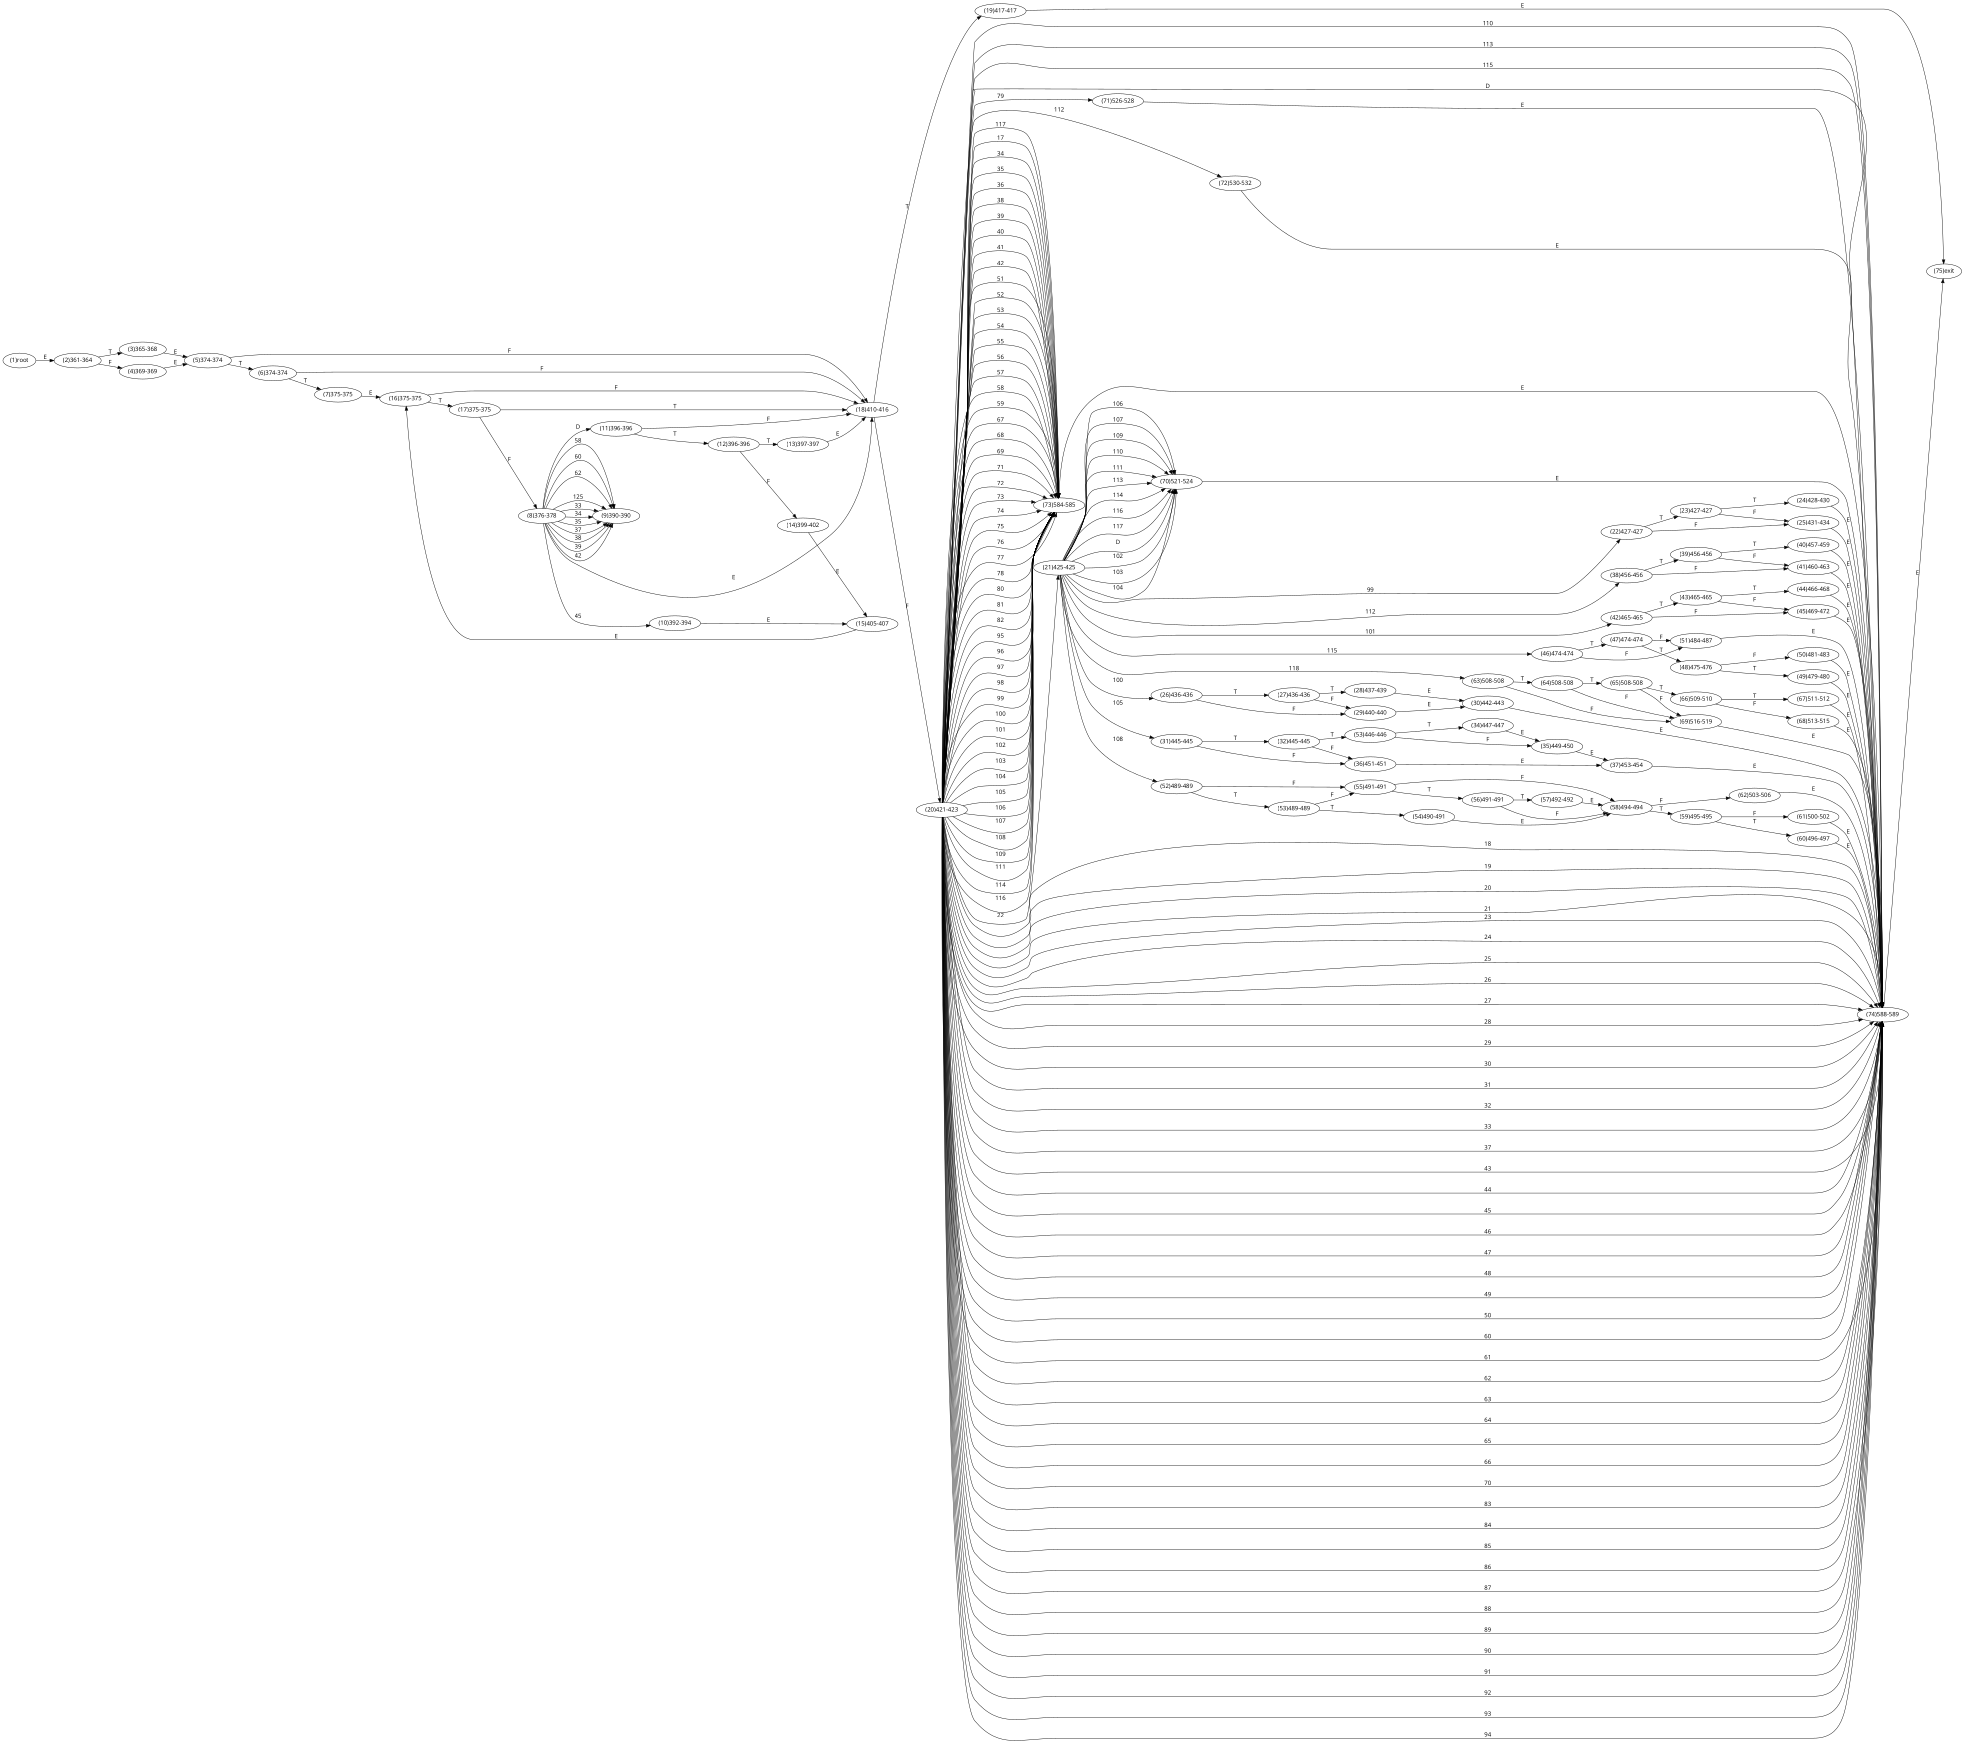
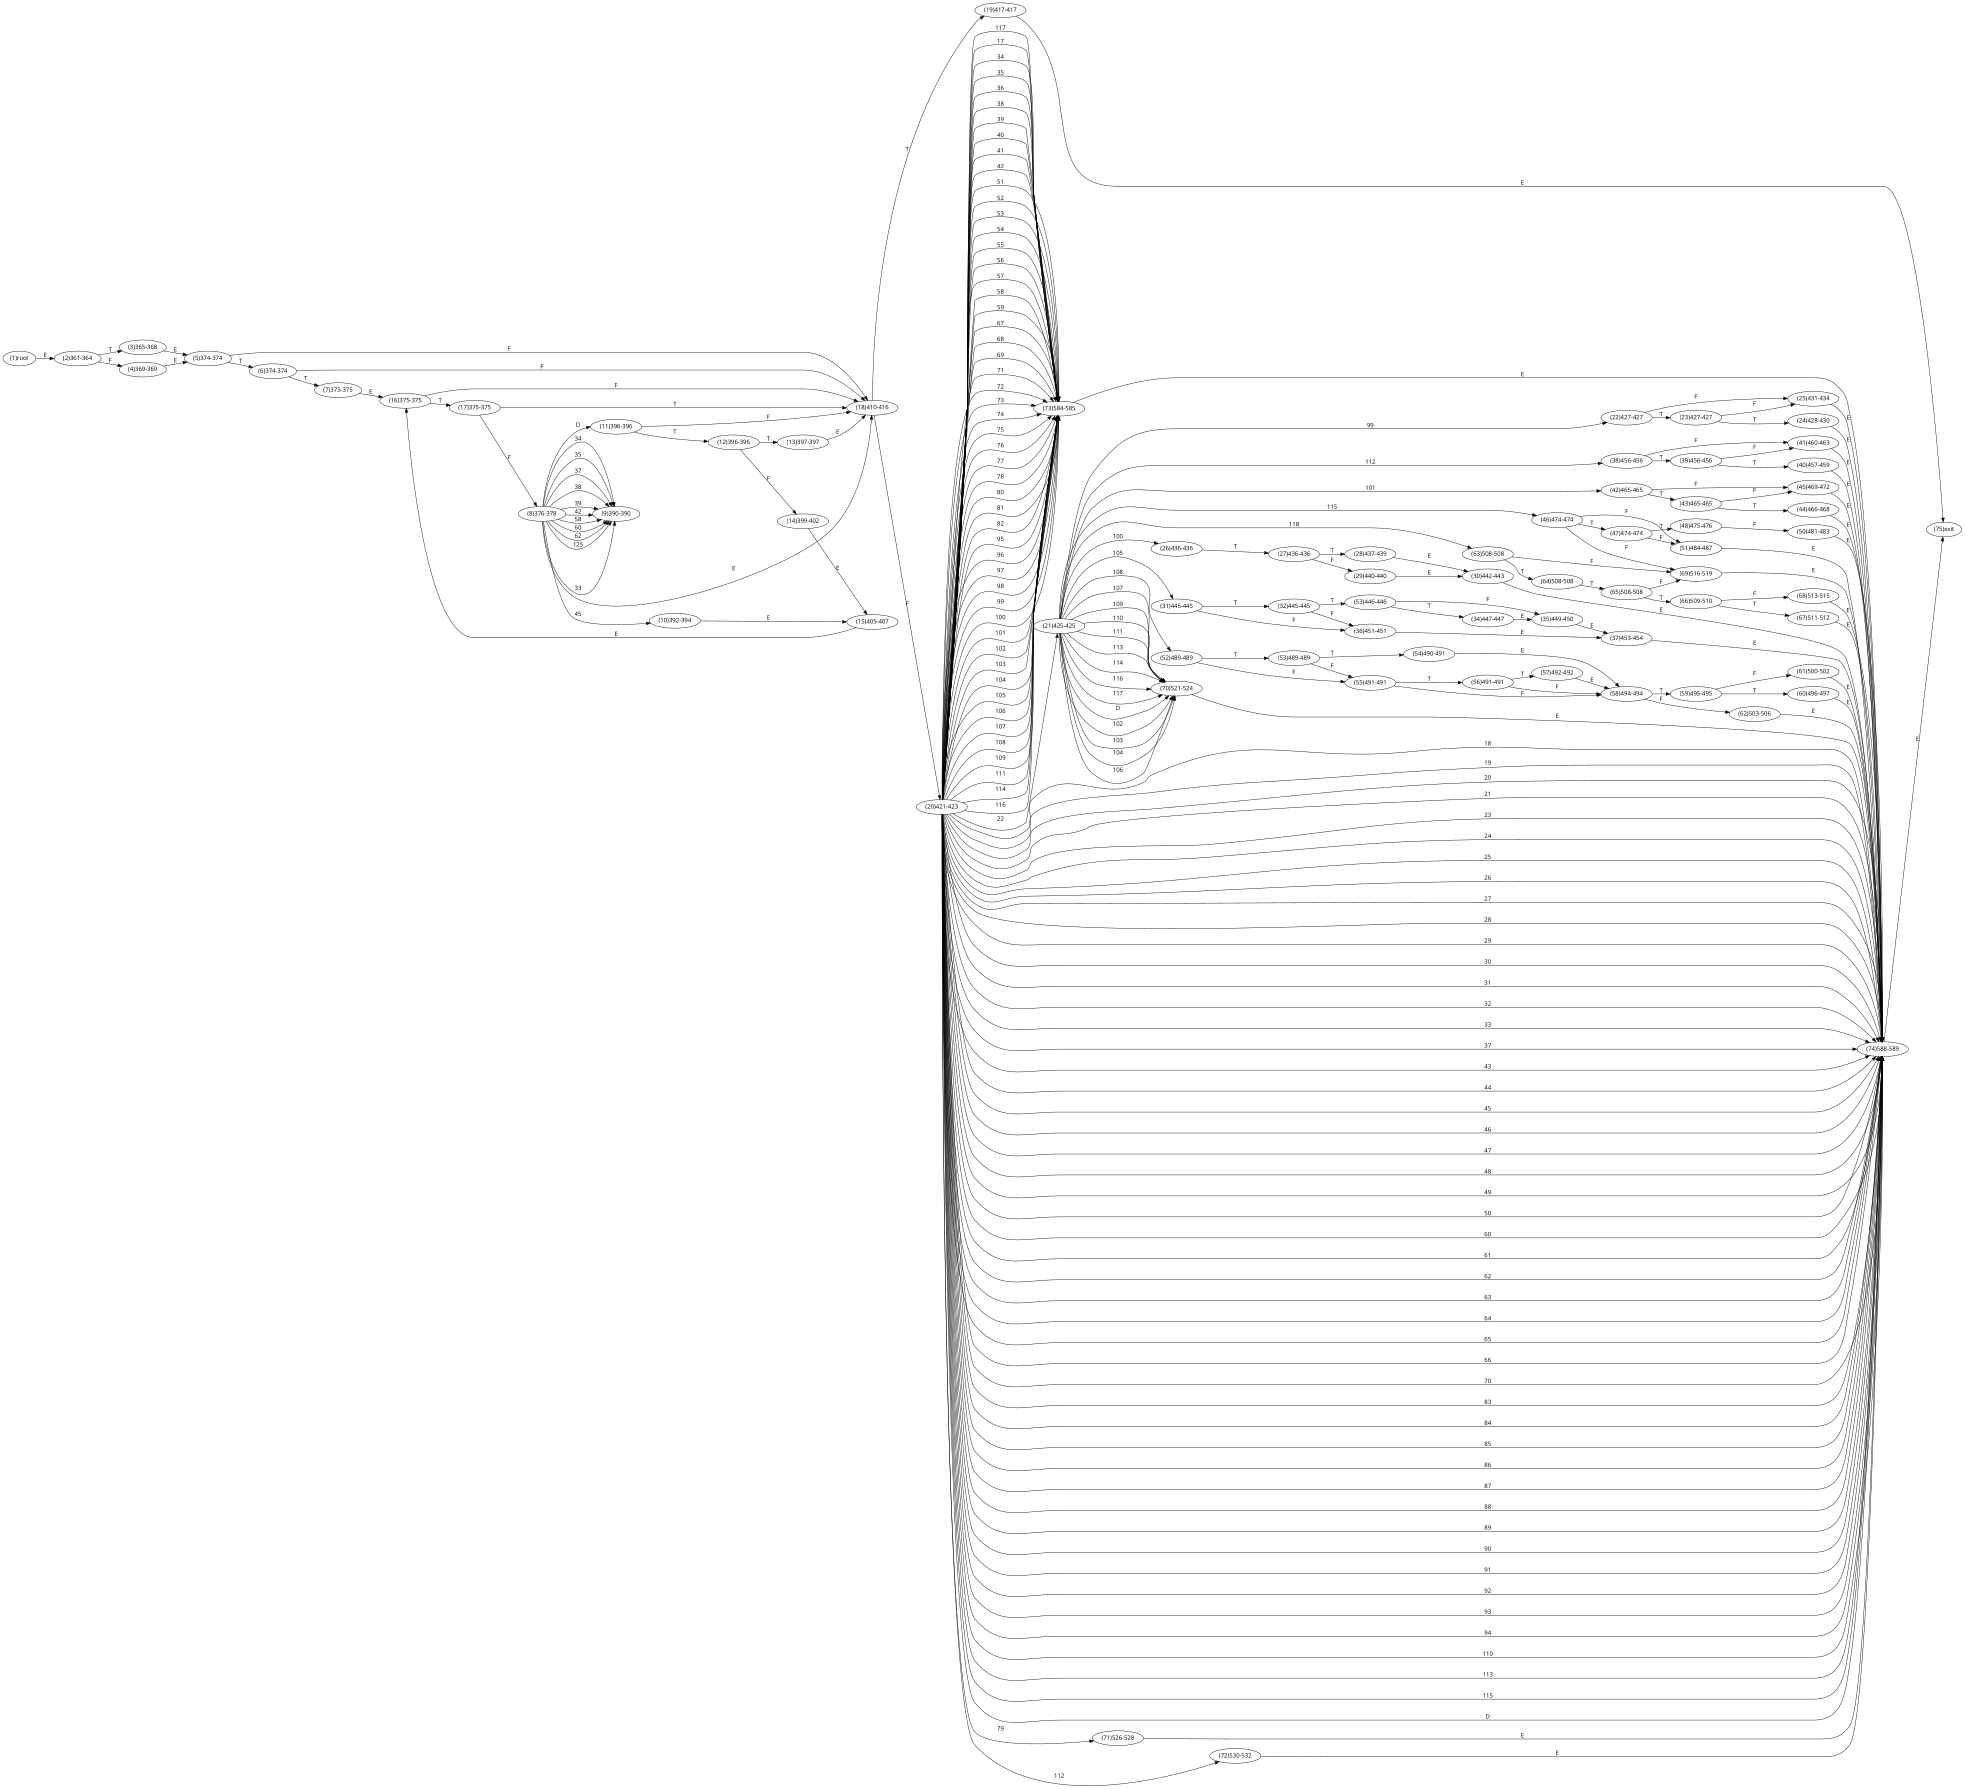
node "(49)479-480": removed
edge "(64)508-508" -> "(69)516-519": now "(46)474-474" -> "(69)516-519"
edge "(26)436-436" -> "(29)440-440": removed, label "F"
